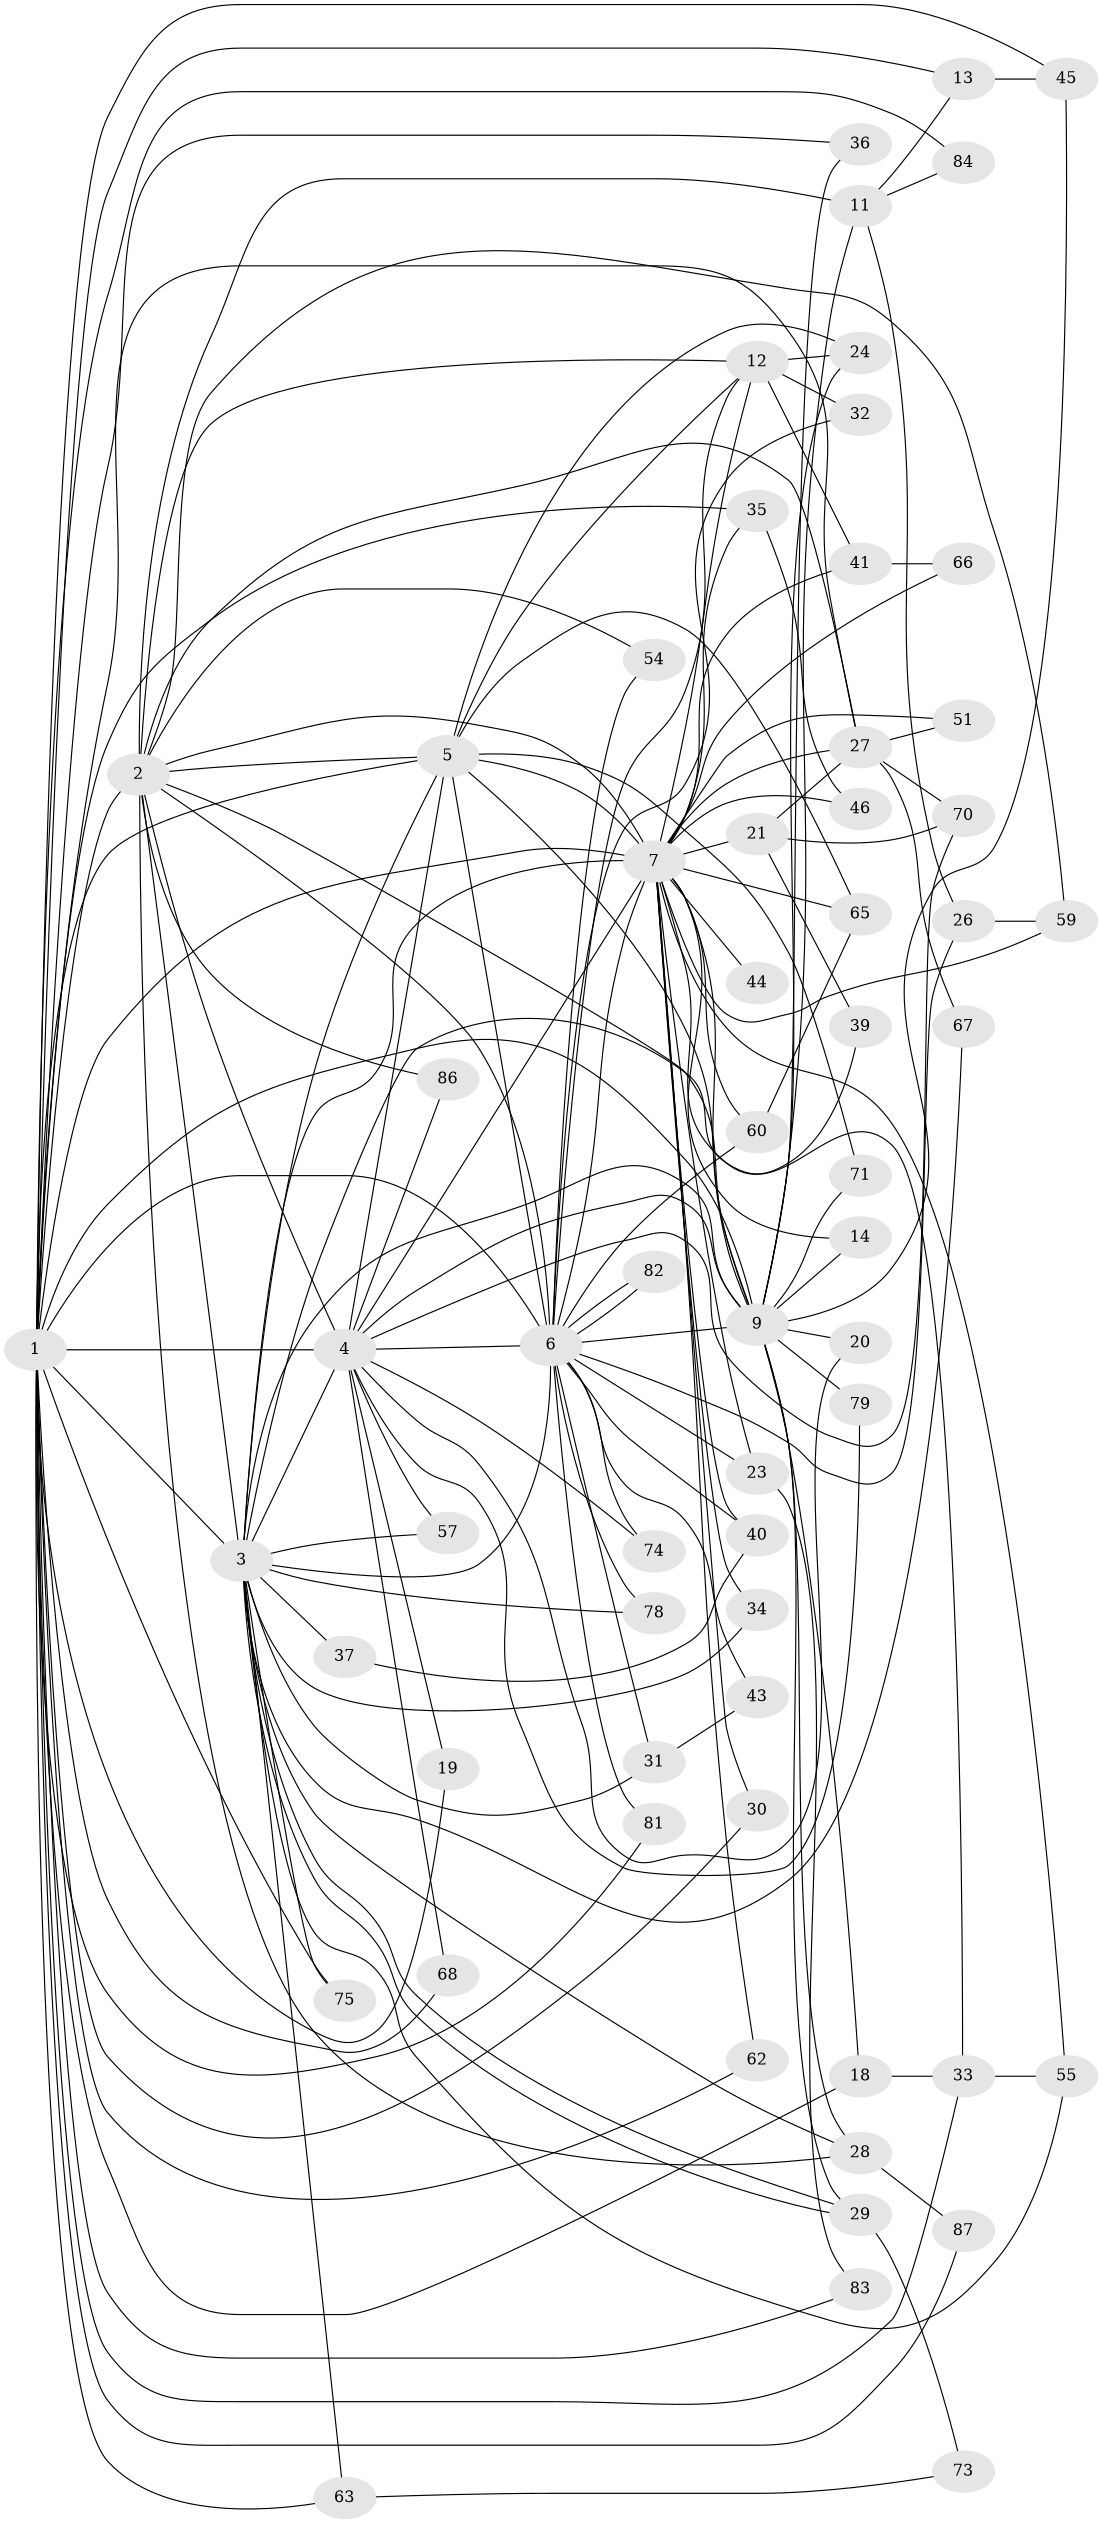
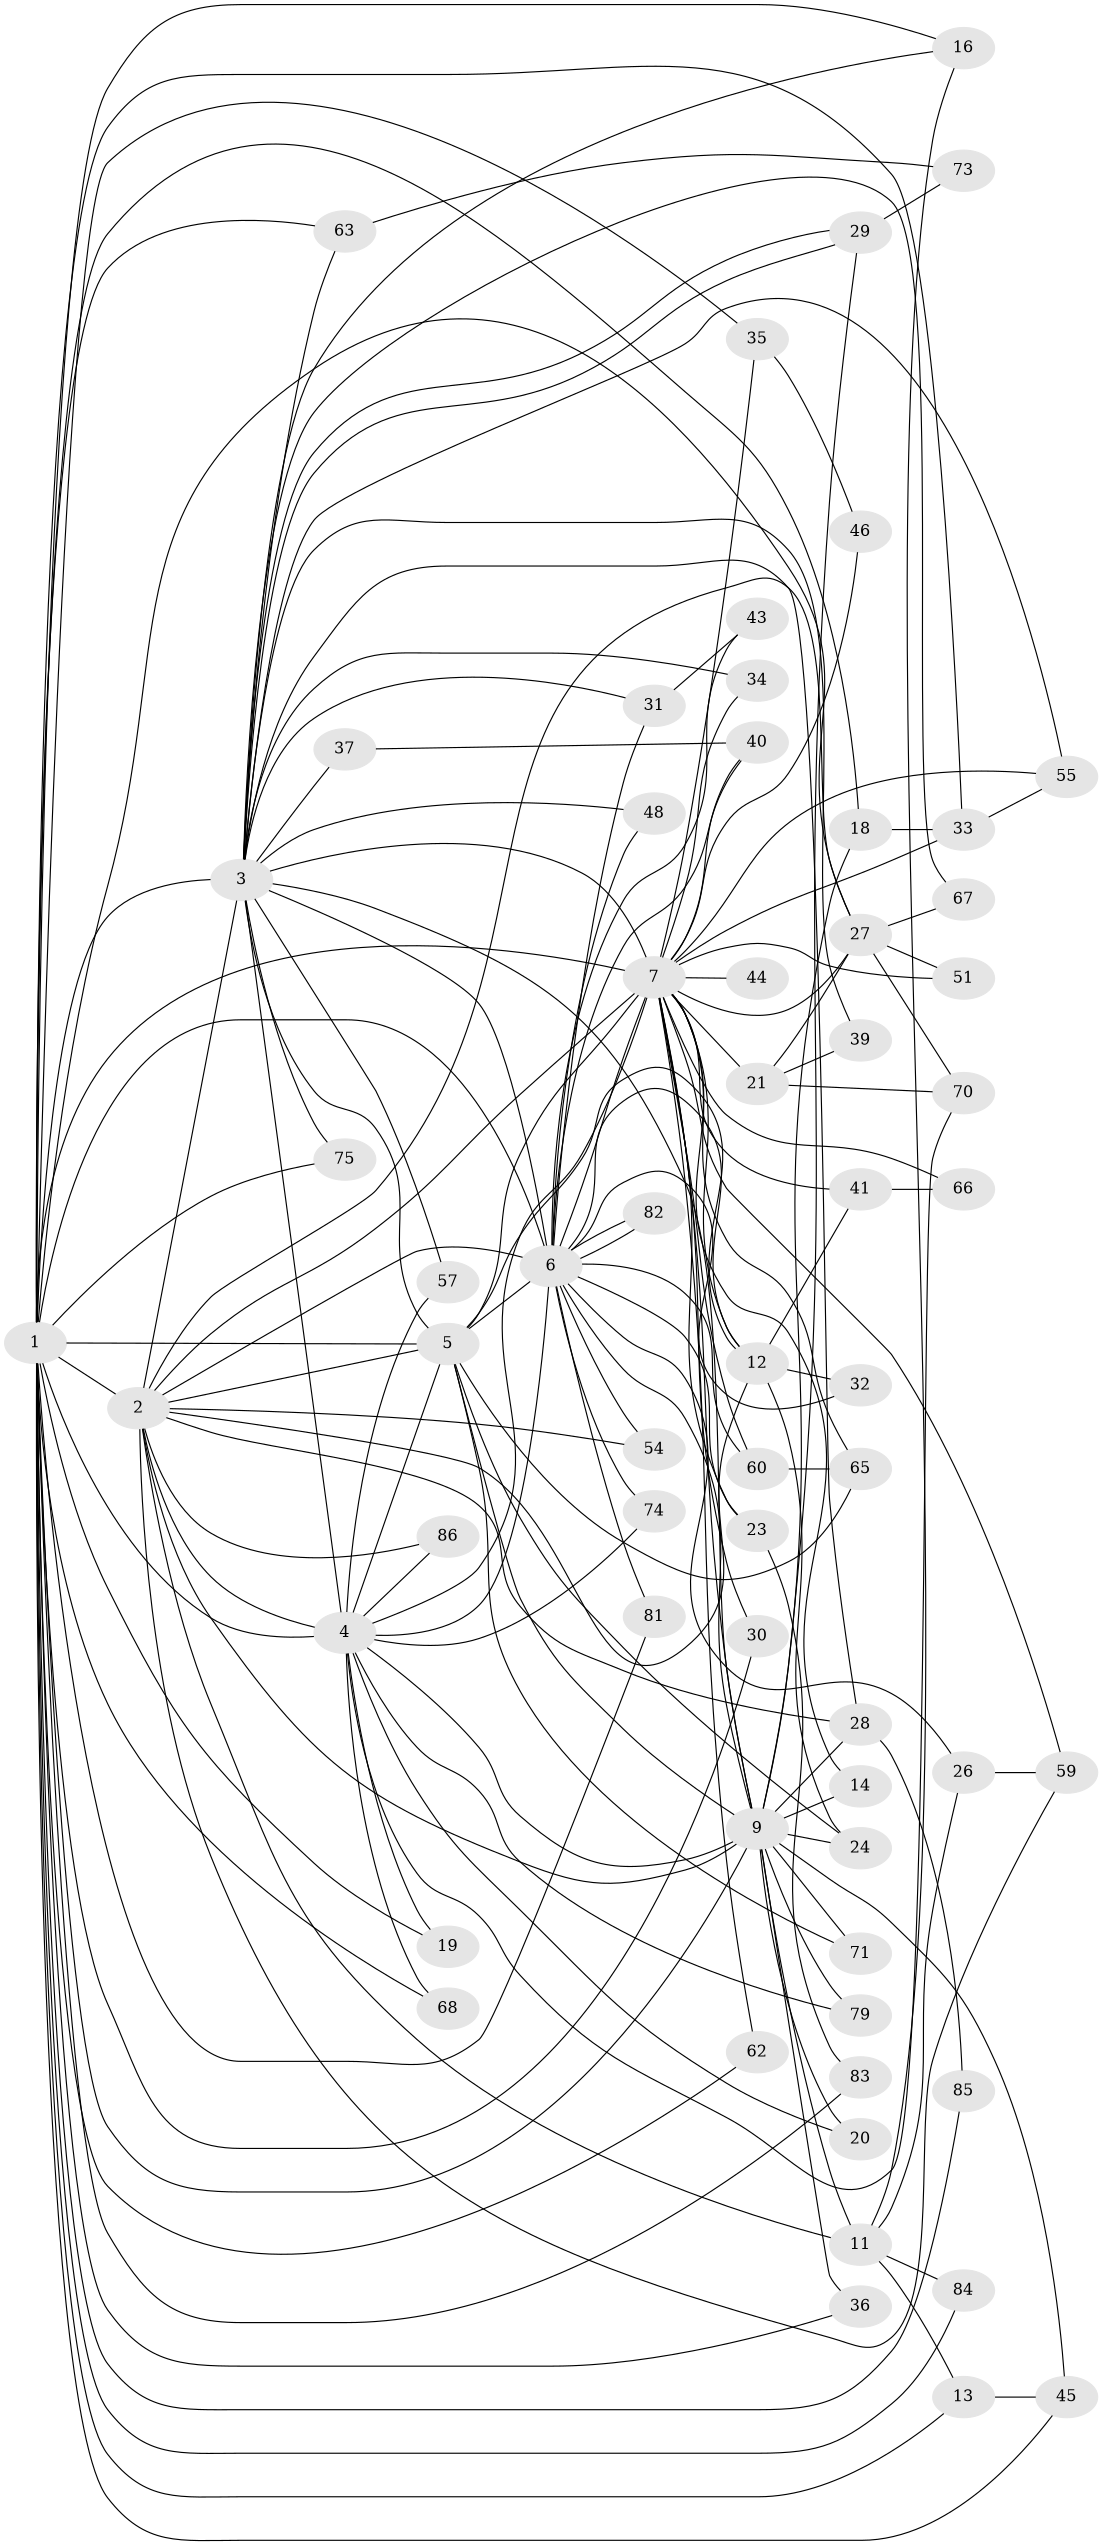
node "16": added
node "78": label "78" -> "48"
node "87": label "87" -> "85"
